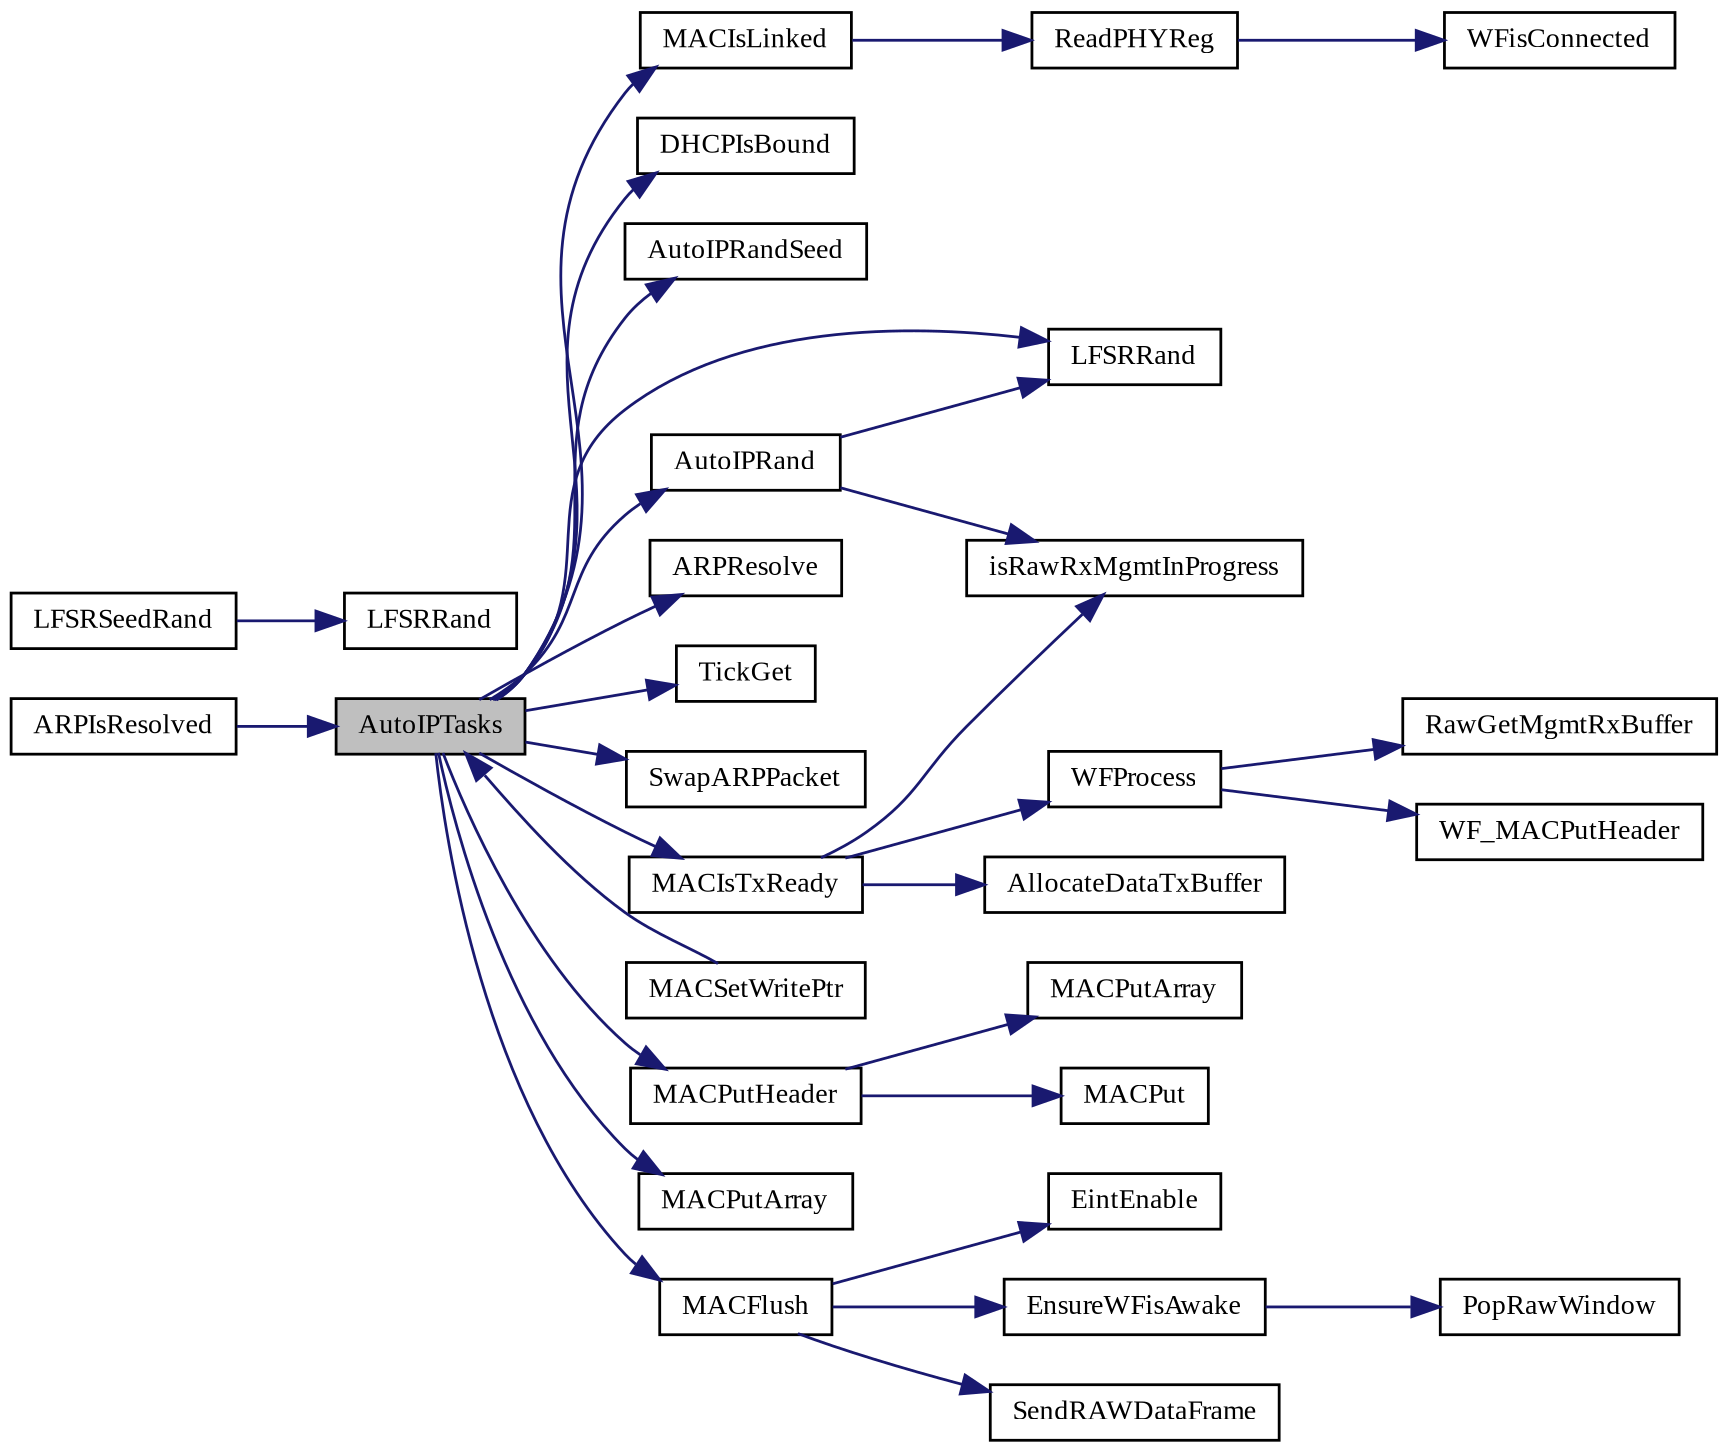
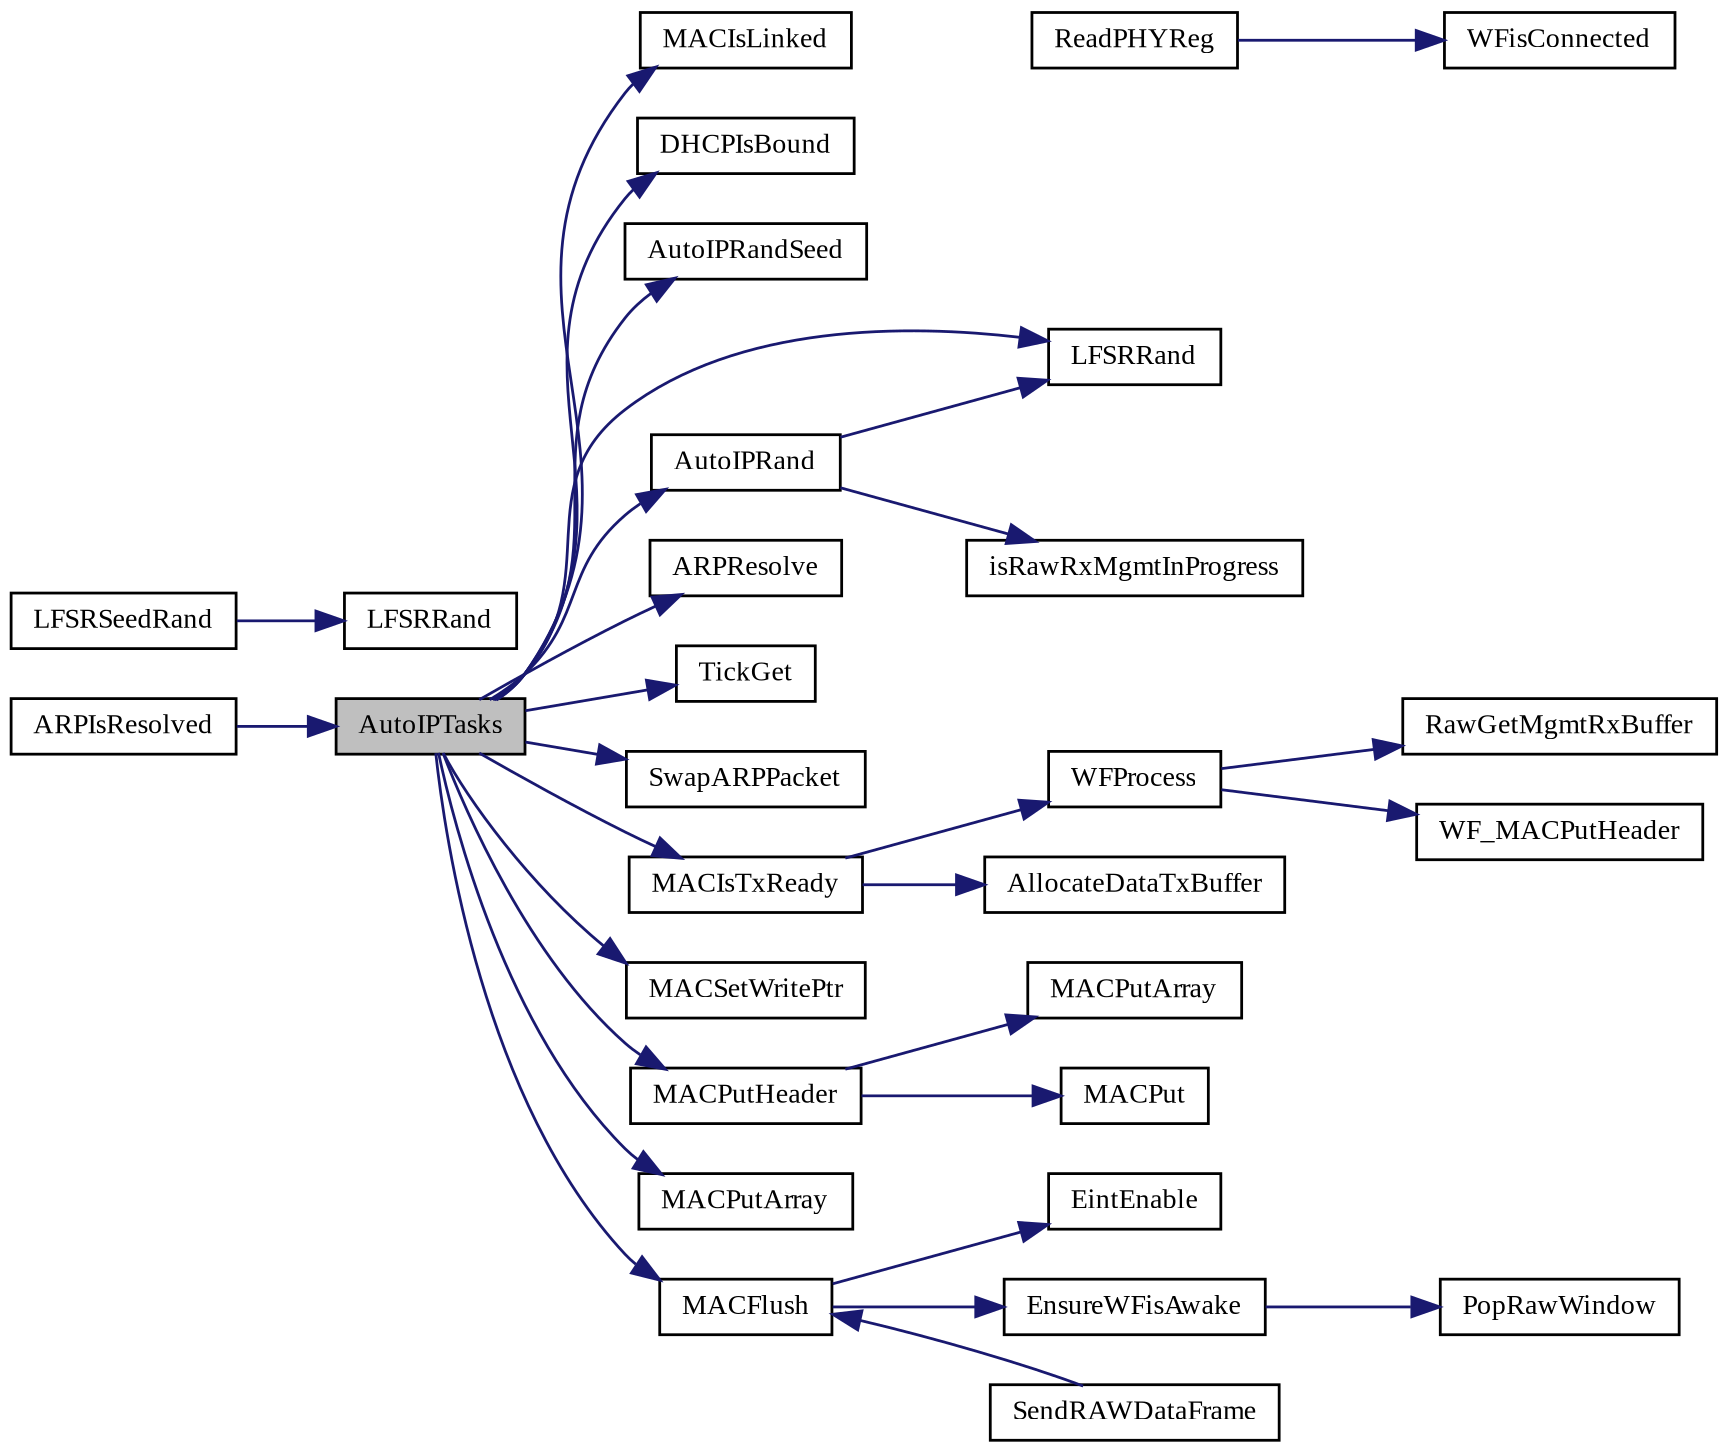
edge "MACIsLinked" -> "ReadPHYReg": removed
edge "MACIsTxReady" -> "isRawRxMgmtInProgress": removed
edge "MACSetWritePtr" -> "AutoIPTasks": reversed
edge "MACFlush" -> "SendRAWDataFrame": reversed
